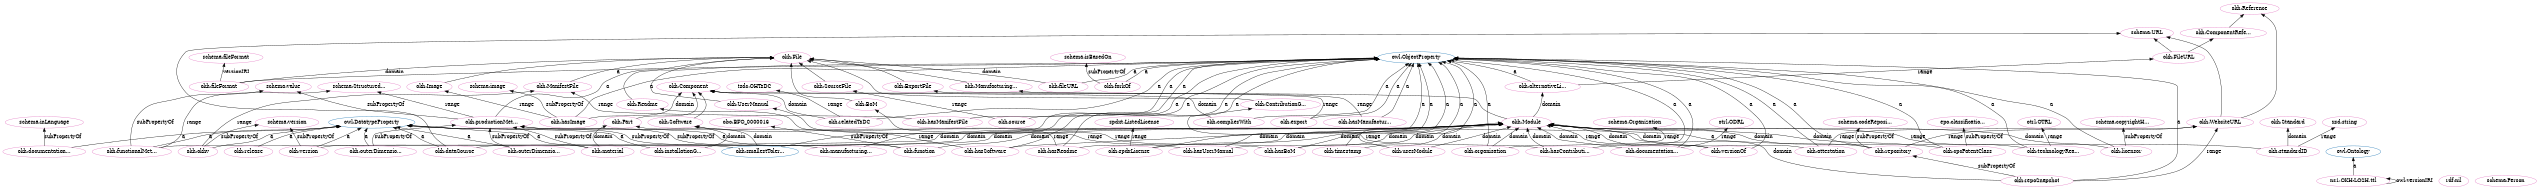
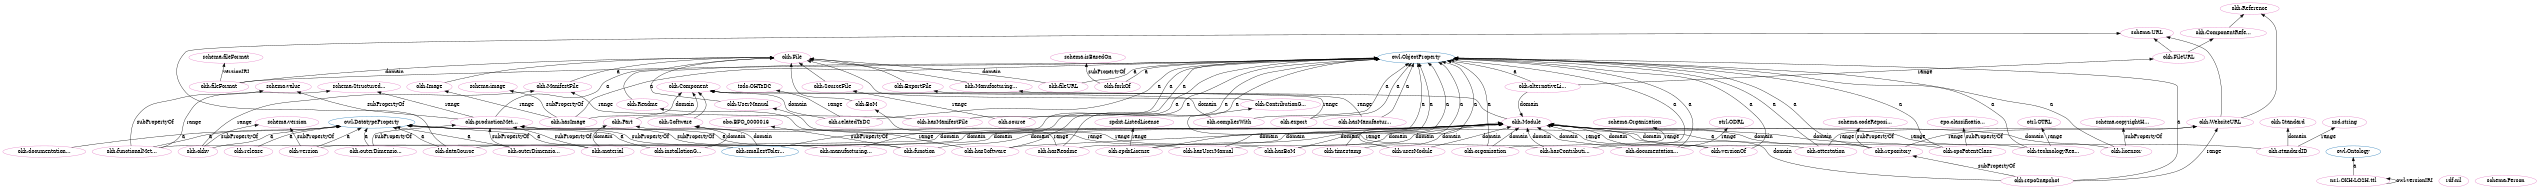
edge "okh:Module" -> "okh:alternativeLi...": reversed
node "schema:inLanguage": removed
